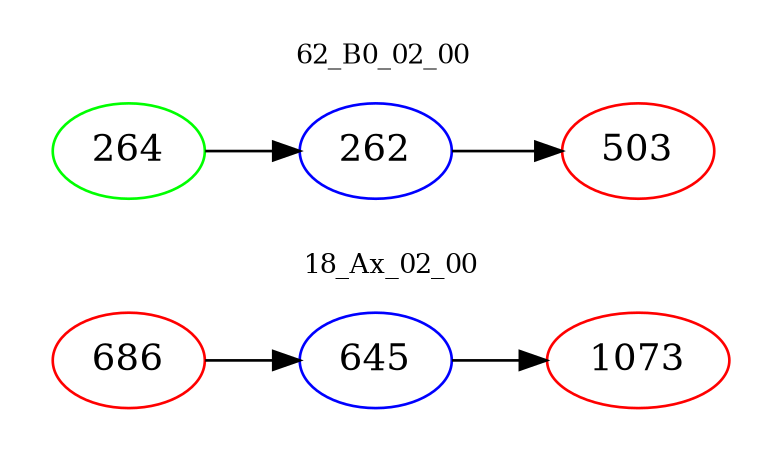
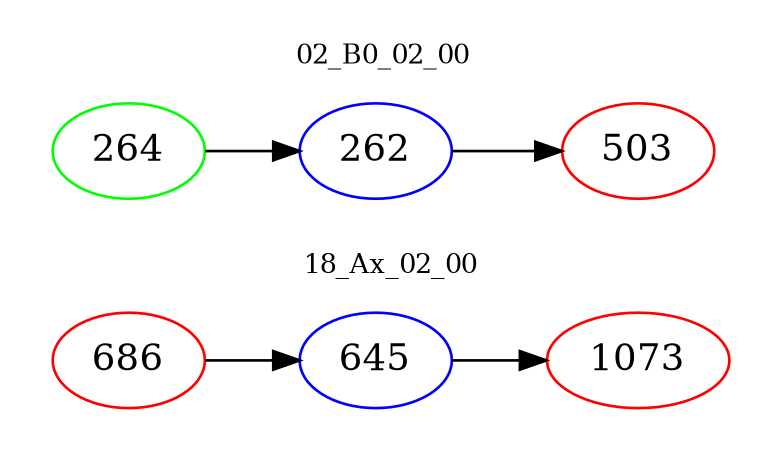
cluster "62_B0_02_00": label "62_B0_02_00" -> "02_B0_02_00"
